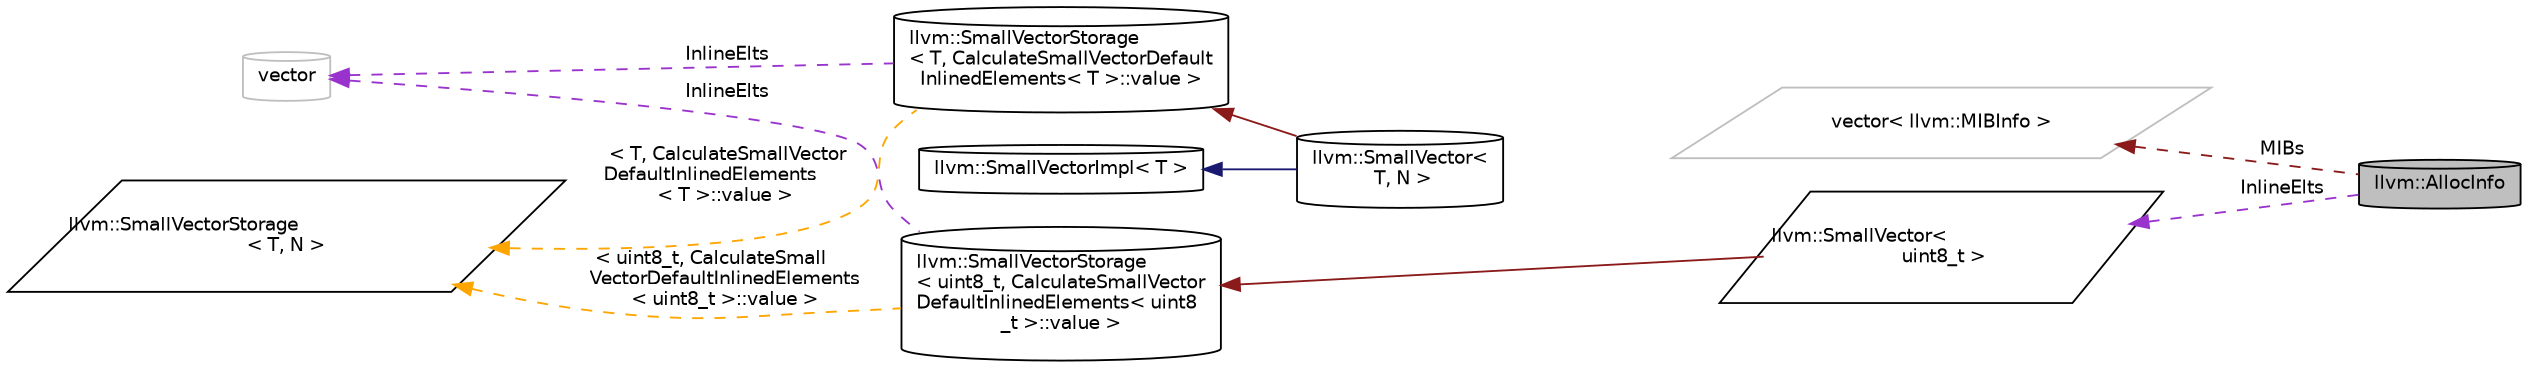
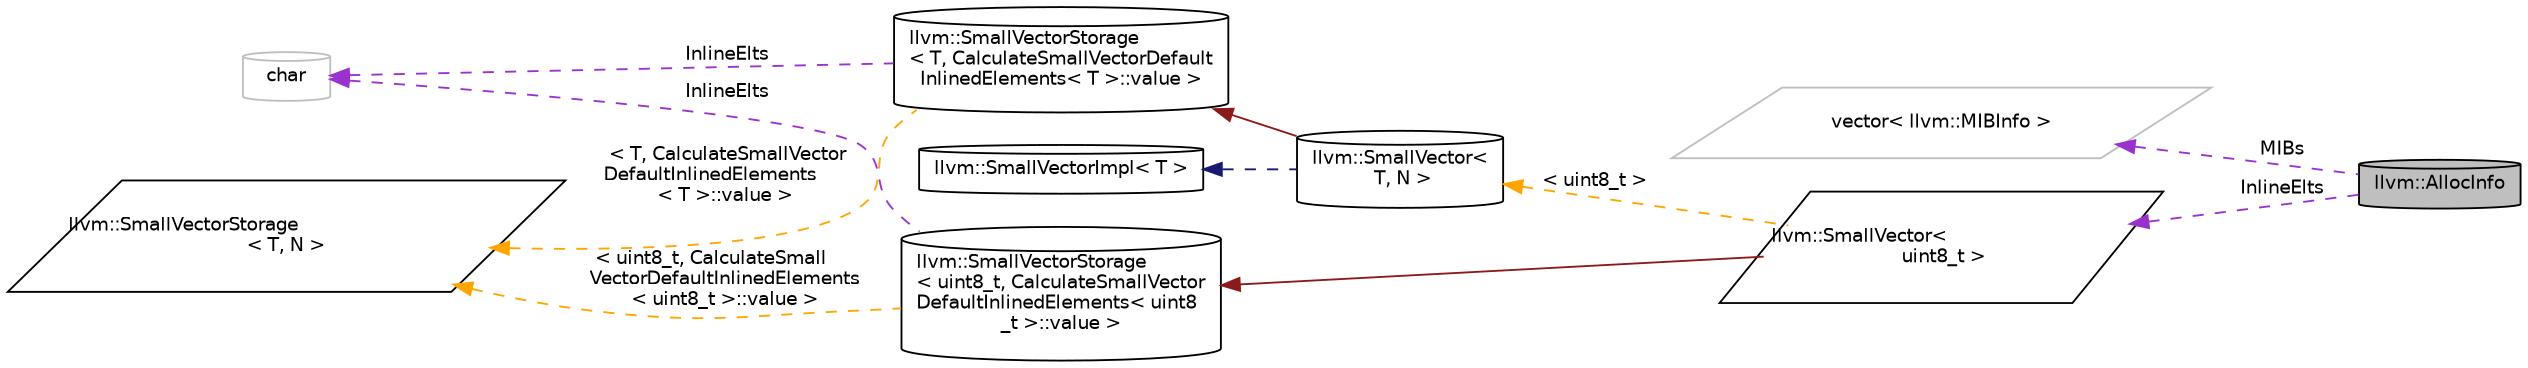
node "vector": label "vector" -> "char"
edge "llvm::AllocInfo" -> "vector< llvm::MIBInfo >": color firebrick4 -> darkorchid3
edge "llvm::SmallVector< T, N >" -> "llvm::SmallVectorImpl< T >": style solid -> dashed
edge "llvm::SmallVector< uint8_t >" -> "llvm::SmallVector< T, N >": added, label "< uint8_t >"
